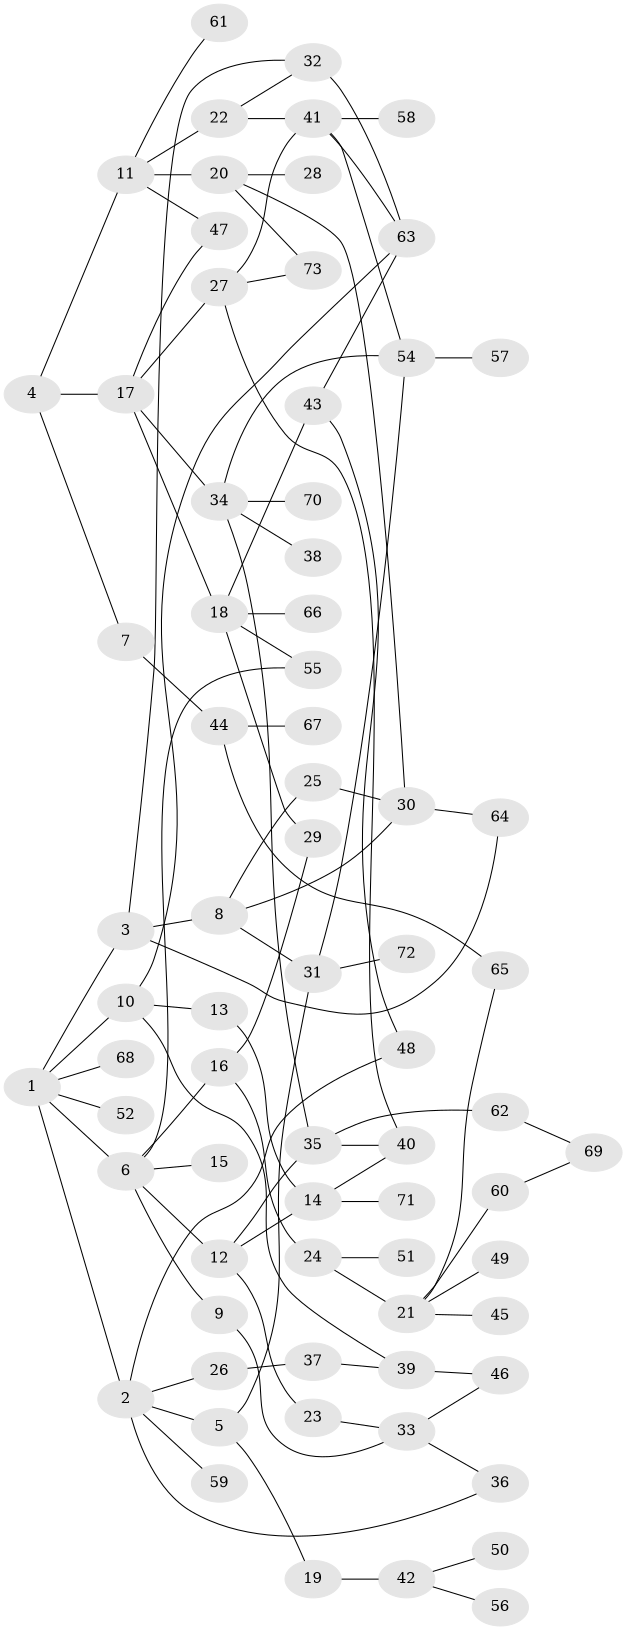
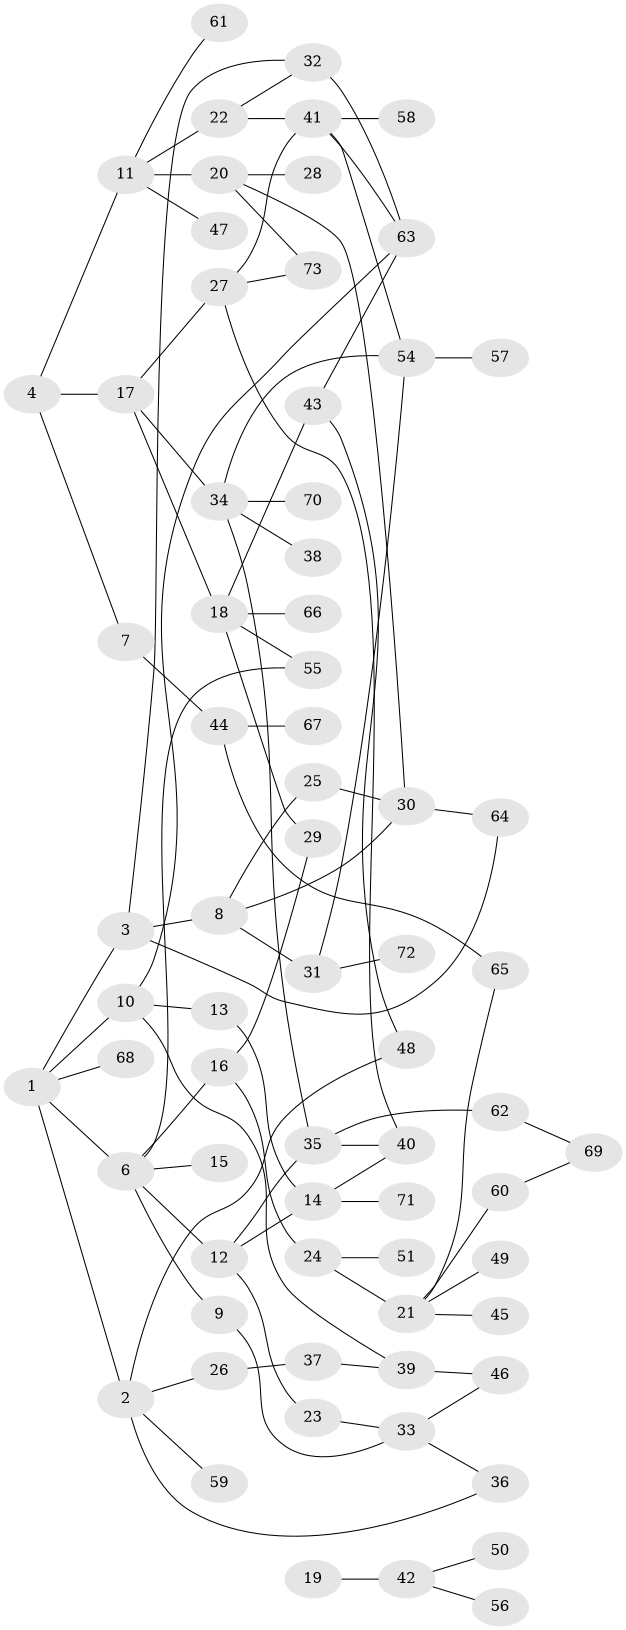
edge "47" -- "17": removed
node "52": removed
node "5": removed
